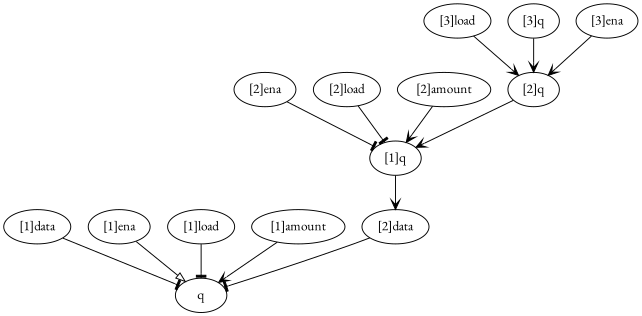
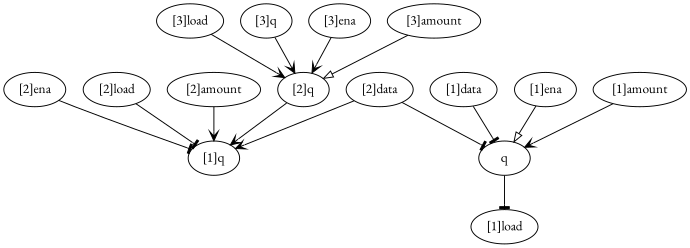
node "[3]amount": added
edge "[1]q" -> "[2]data": reversed
edge "[1]load" -> "q": reversed
